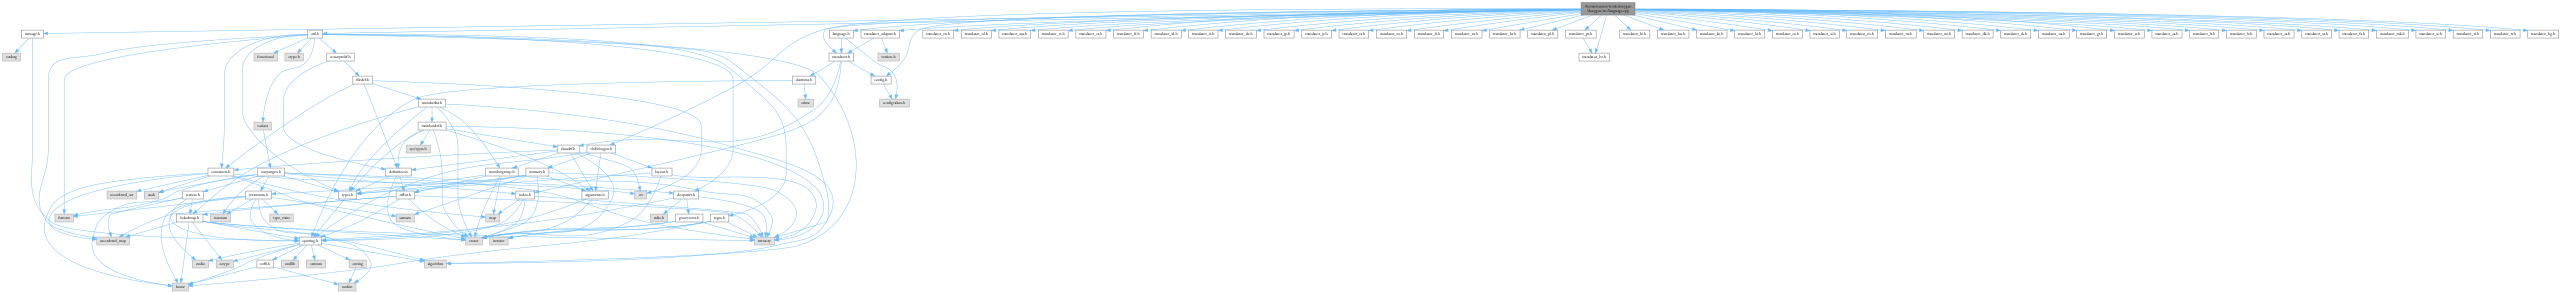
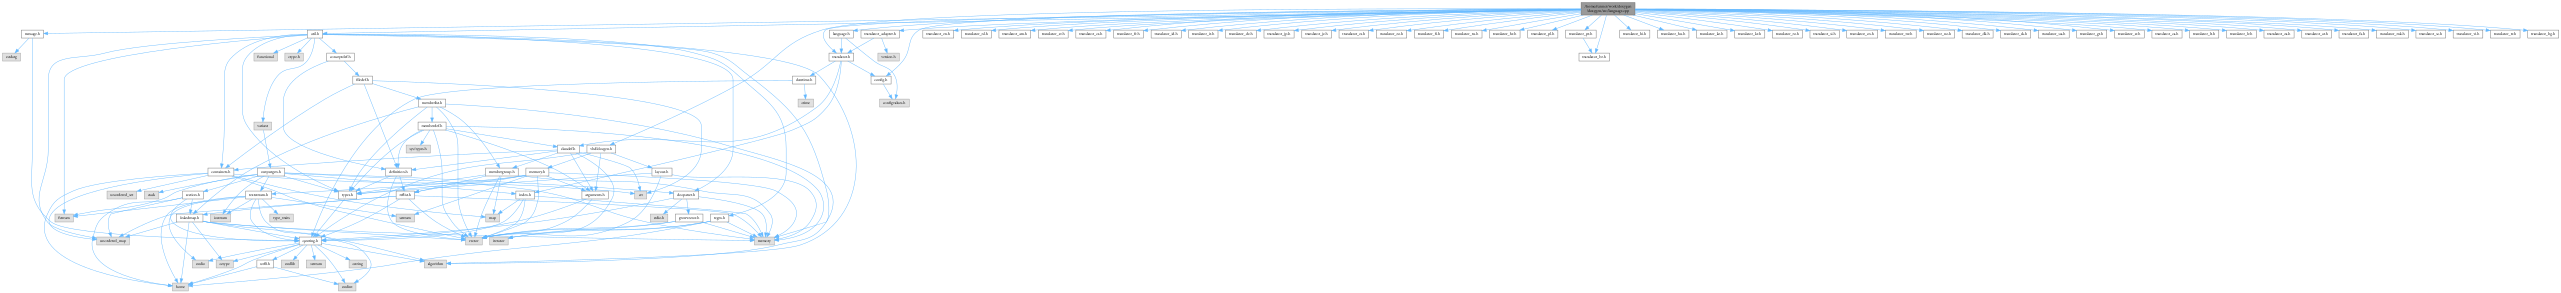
edge "containers.h" -> "stack": removed
edge "cstring" -> "cstdint": now "qcstring.h" -> "cstdint"
